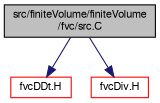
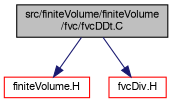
node "src/finiteVolume/finiteVolume /fvc/src.C": label "src/finiteVolume/finiteVolume /fvc/src.C" -> "src/finiteVolume/finiteVolume /fvc/fvcDDt.C"
node "fvcDDt.H": label "fvcDDt.H" -> "finiteVolume.H"
